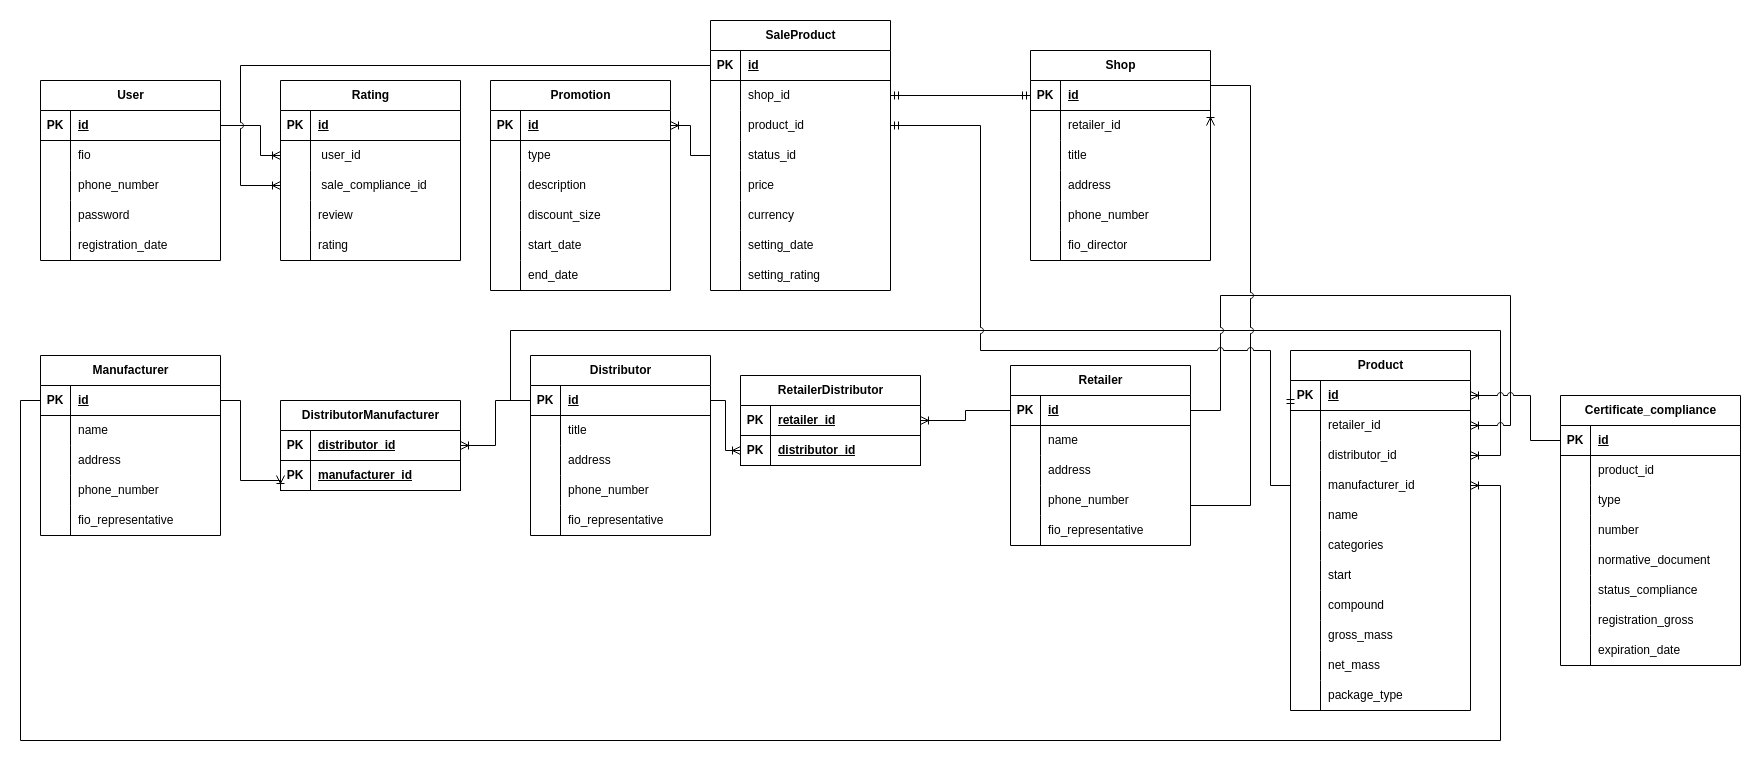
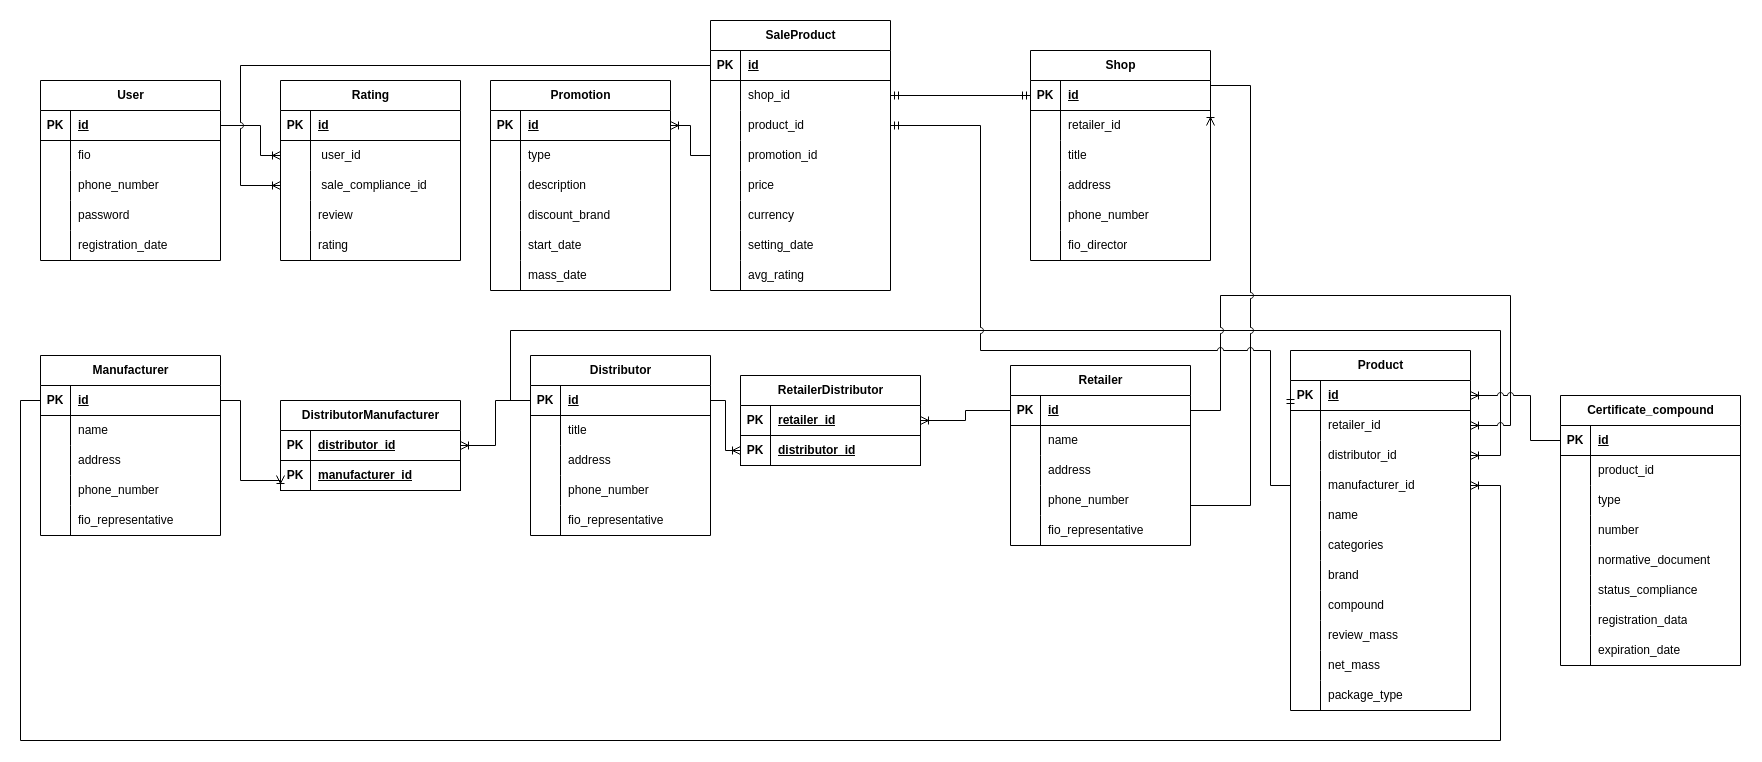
node "status_id": label "status_id" -> "promotion_id"
node "discount_size": label "discount_size" -> "discount_brand"
node "end_date": label "end_date" -> "mass_date"
node "setting_rating": label "setting_rating" -> "avg_rating"
node "Certificate_compliance": label "Certificate_compliance" -> "Certificate_compound"
node "start": label "start" -> "brand"
node "registration_gross": label "registration_gross" -> "registration_data"
node "gross_mass": label "gross_mass" -> "review_mass"
